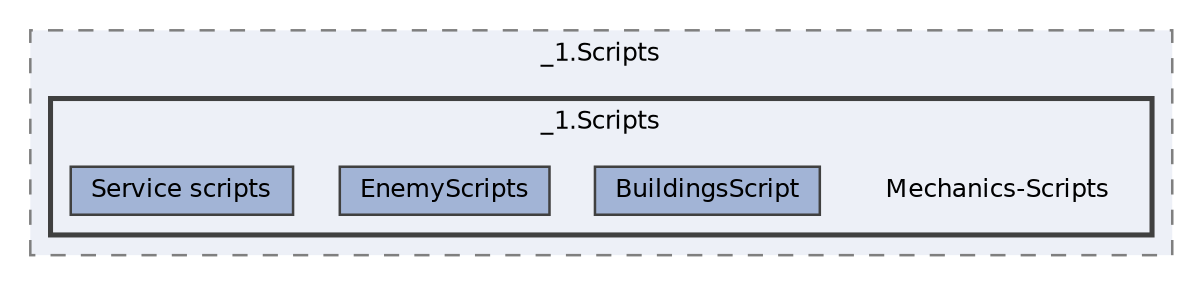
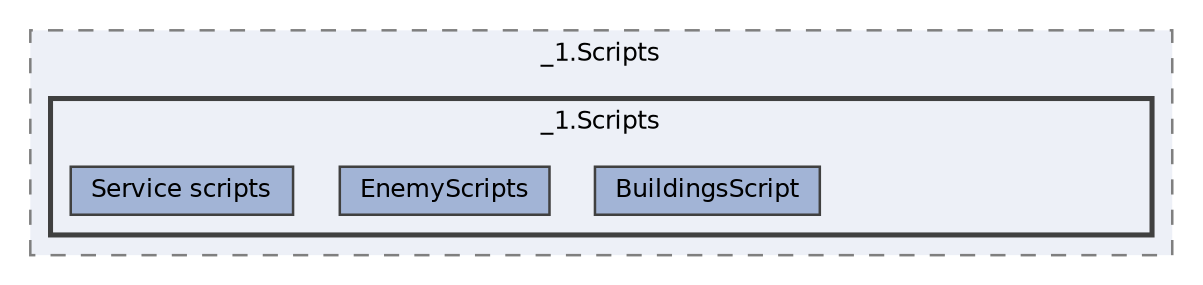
node "Mechanics-Scripts": removed
